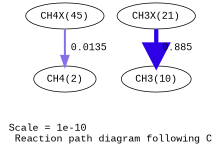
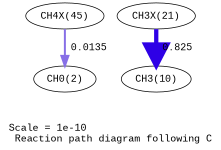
edge "CH3X(21)" -> "CH3(10)": label " 0.885" -> " 0.825"
node "CH4(2)": label "CH4(2)" -> "CH0(2)"
